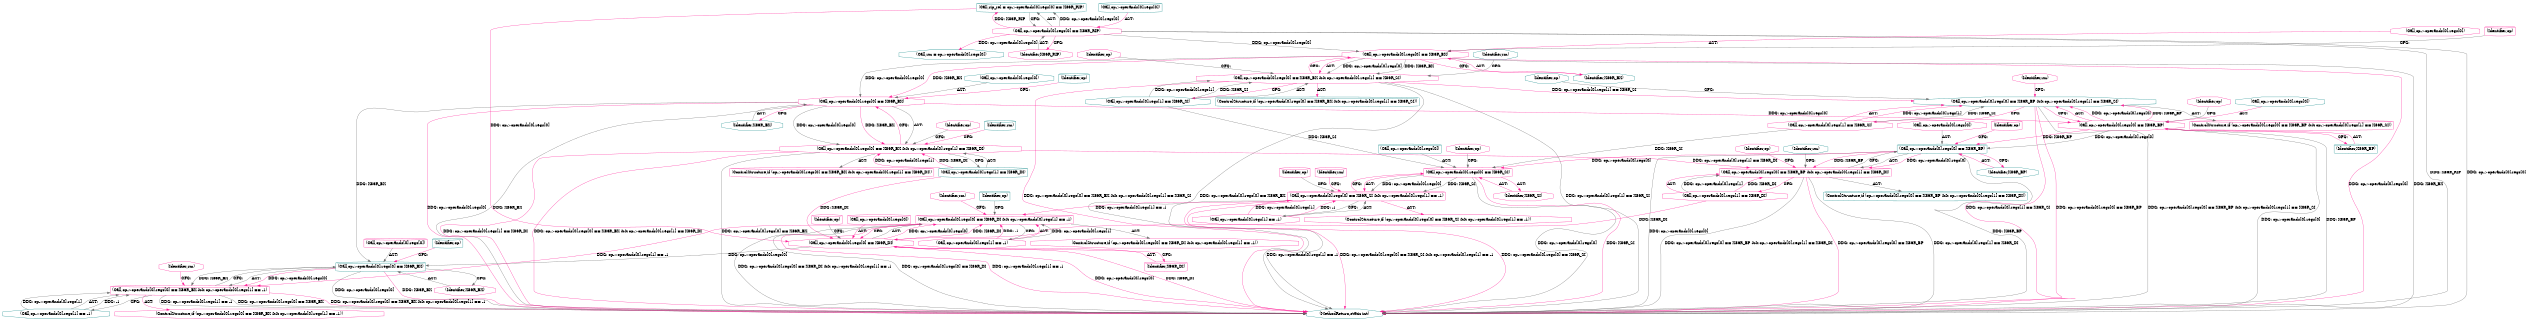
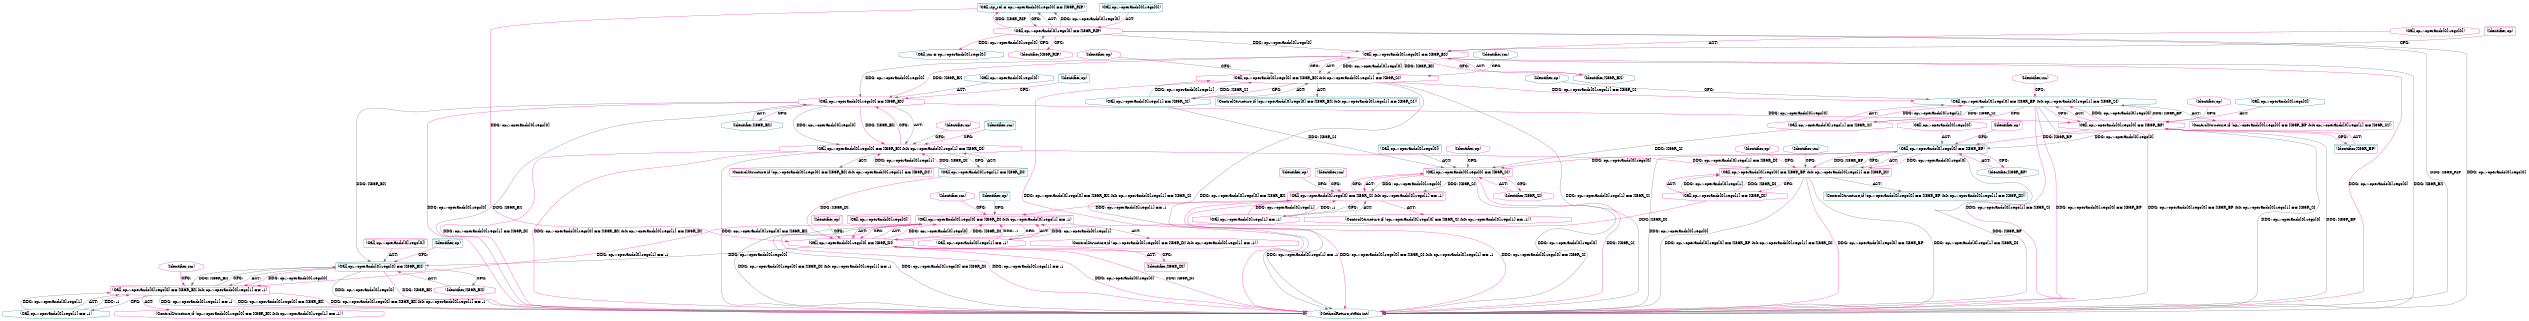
edge "(Identifier,X86R_RIP)" -> "(Call,op->operands[0].regs[0] == X86R_RIP)": label "AST: " -> "CFG: "
edge "(Call,op->operands[0].regs[0] == X86R_SI)" -> "(Identifier,X86R_SI)": label "AST: " -> "CFG: "
